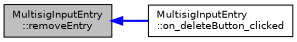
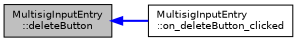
node "MultisigInputEntry ::removeEntry": label "MultisigInputEntry ::removeEntry" -> "MultisigInputEntry ::deleteButton"
